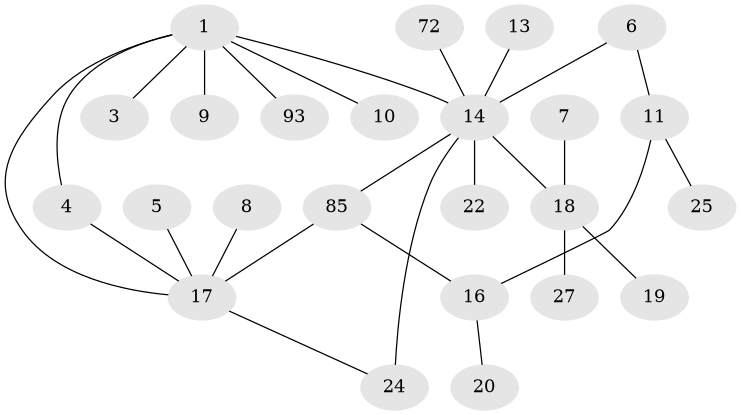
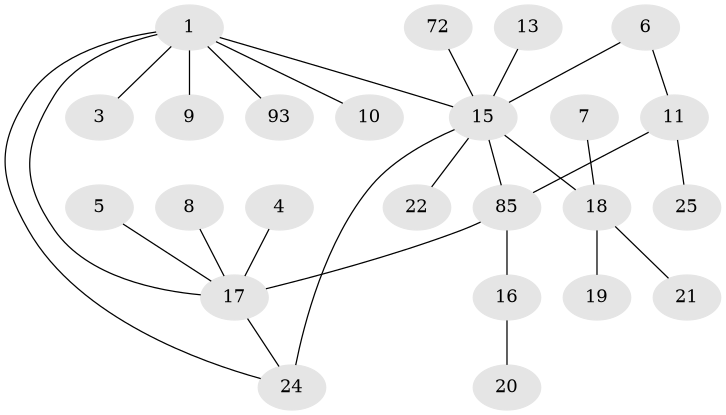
edge "1" -- "4": now "1" -- "24"
node "14": label "14" -> "15"
edge "11" -- "16": now "11" -- "85"
node "27": label "27" -> "21"
